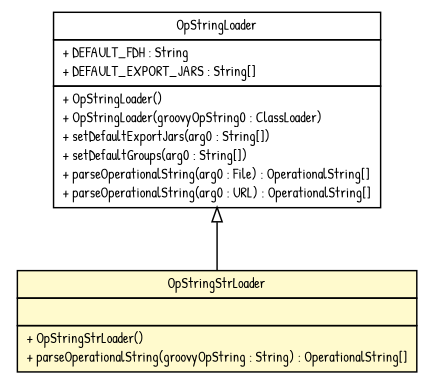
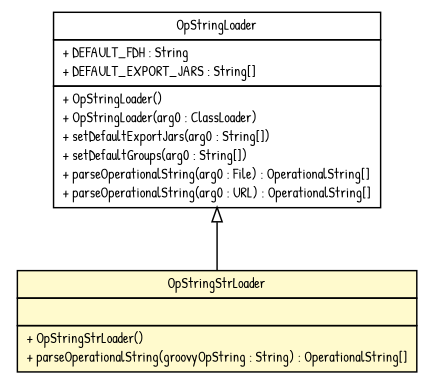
node "OpStringLoader": text "+ OpStringLoader(groovyOpString0 : ClassLoader)" -> "+ OpStringLoader(arg0 : ClassLoader)"
